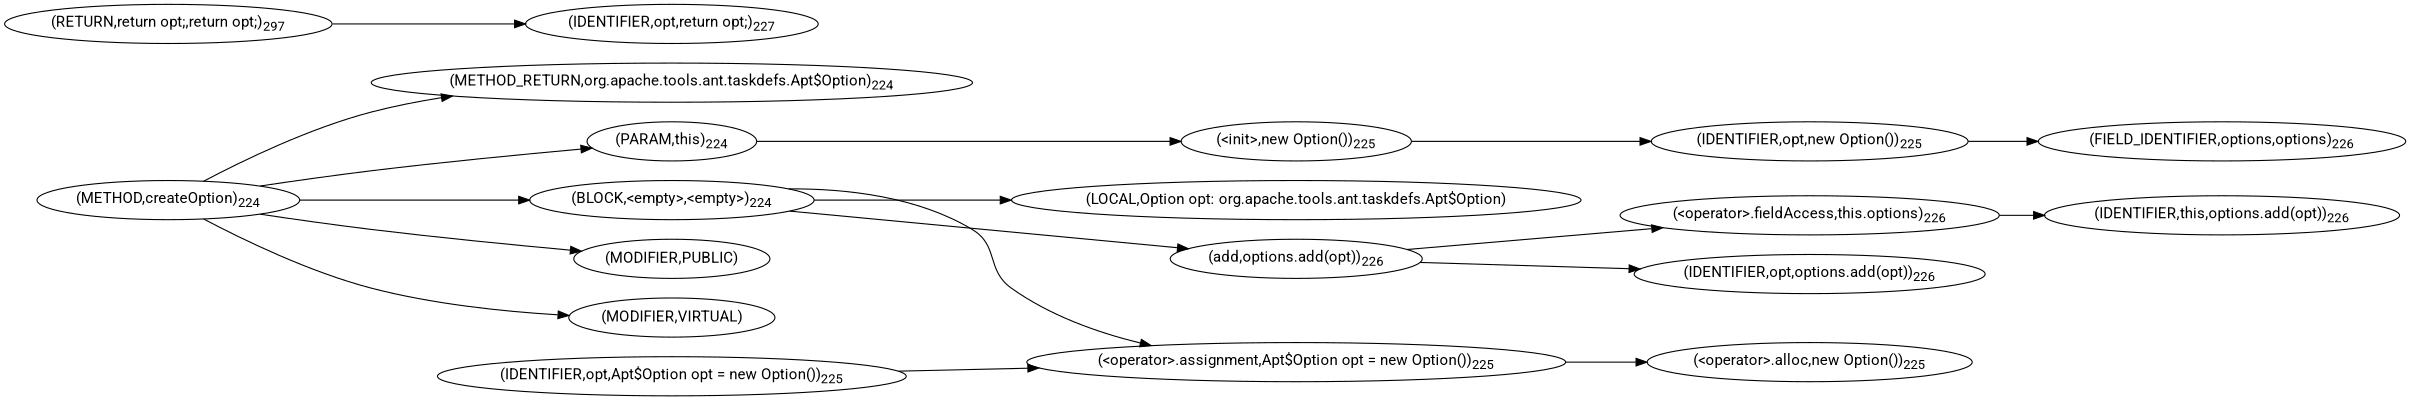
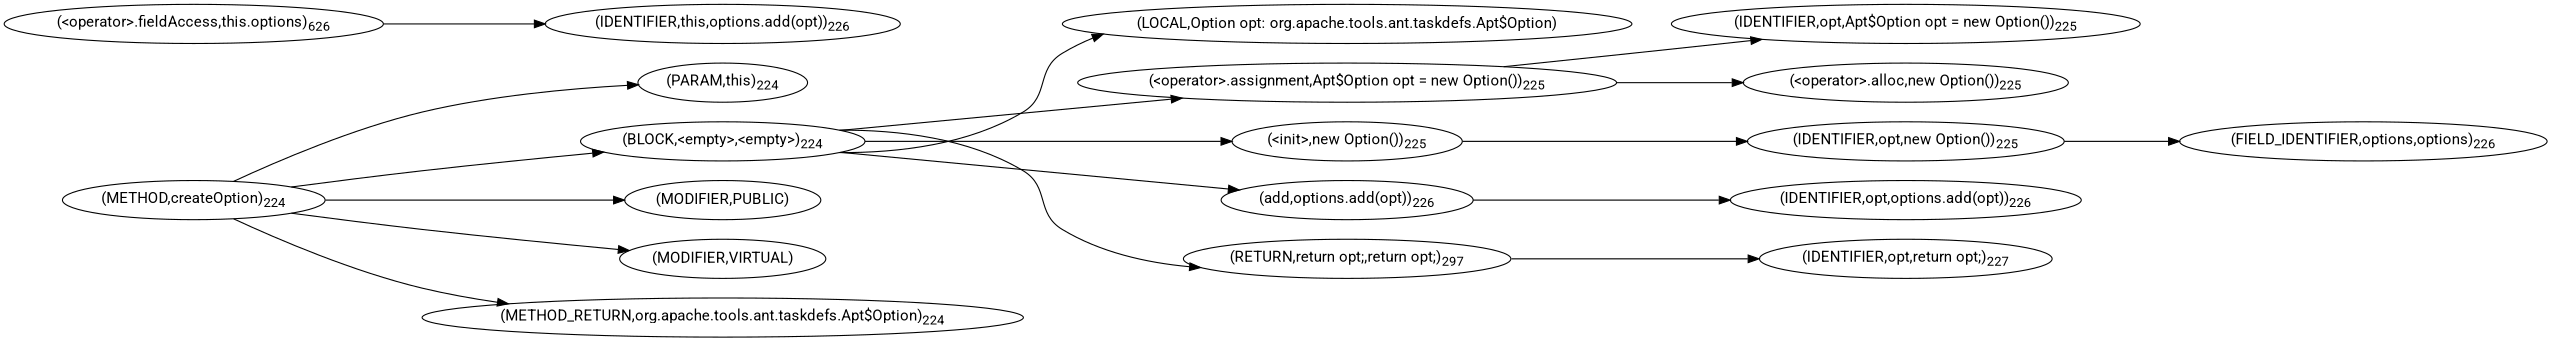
edge "(PARAM,this)" -> "(<init>,new Option())": now "(BLOCK,<empty>,<empty>)" -> "(<init>,new Option())"
edge "(BLOCK,<empty>,<empty>)" -> "(RETURN,return opt;,return opt;)": added
node "(<operator>.fieldAccess,this.options)": text "226" -> "626"
edge "(add,options.add(opt))" -> "(<operator>.fieldAccess,this.options)": removed
edge "(IDENTIFIER,opt,Apt$Option opt = new Option())" -> "(<operator>.assignment,Apt$Option opt = new Option())": reversed
